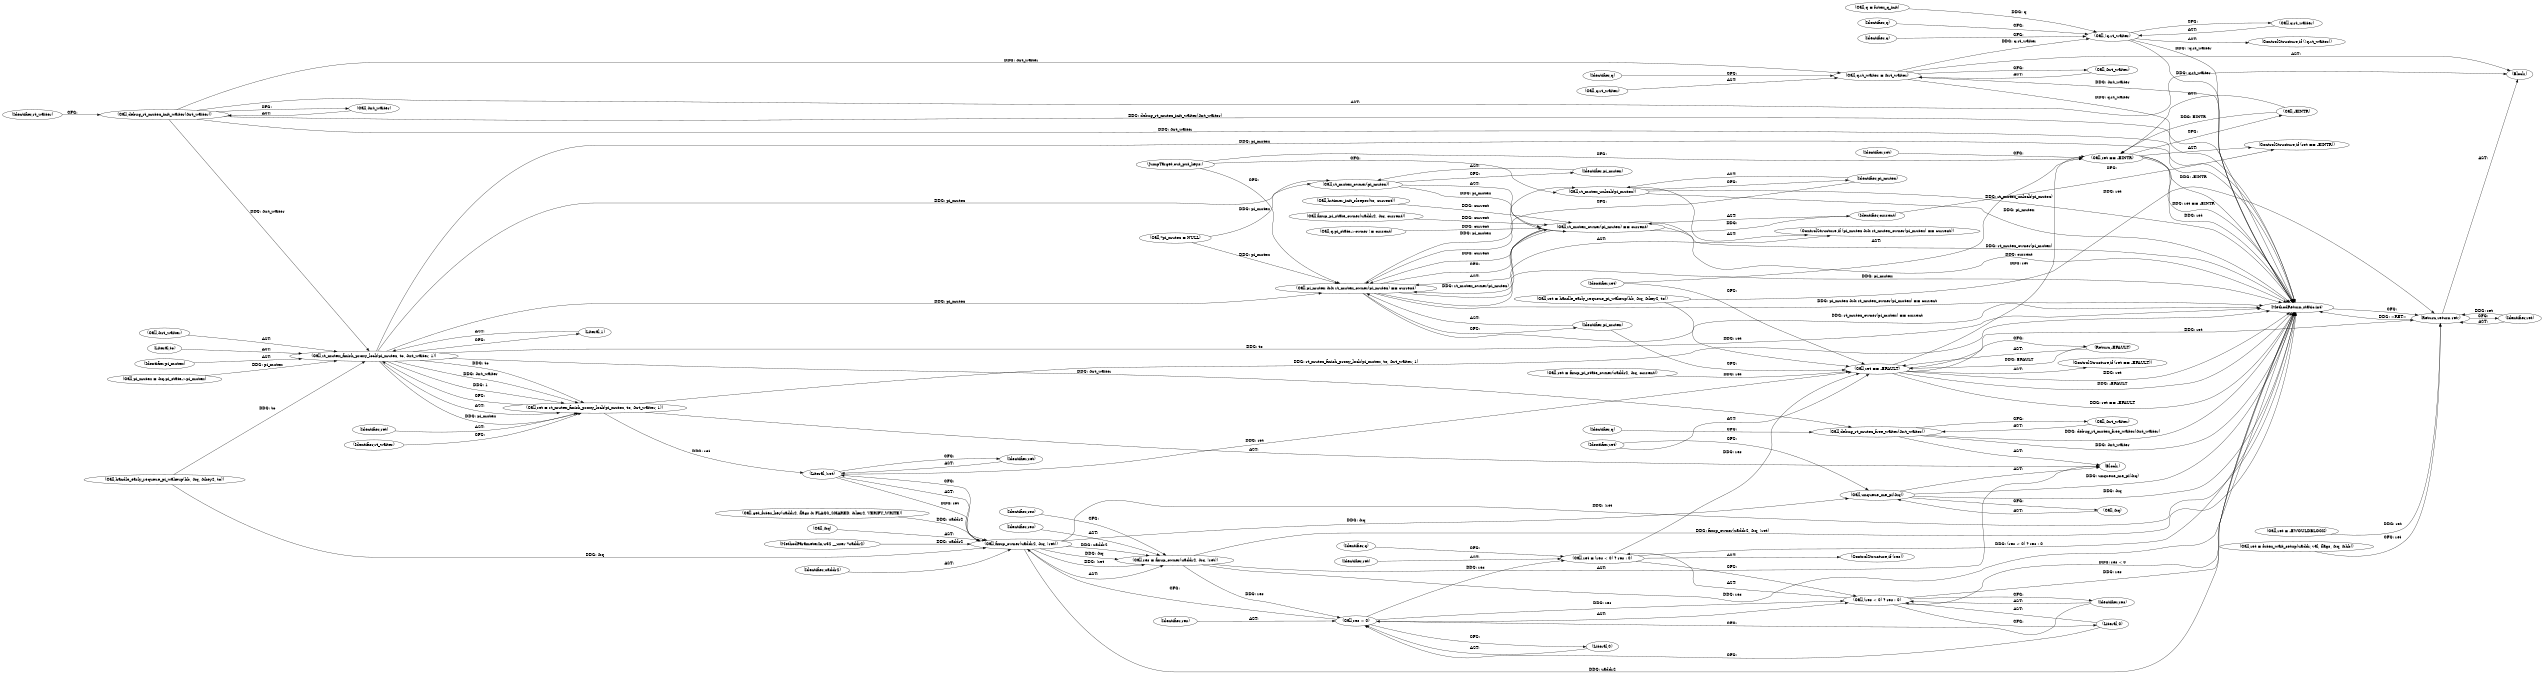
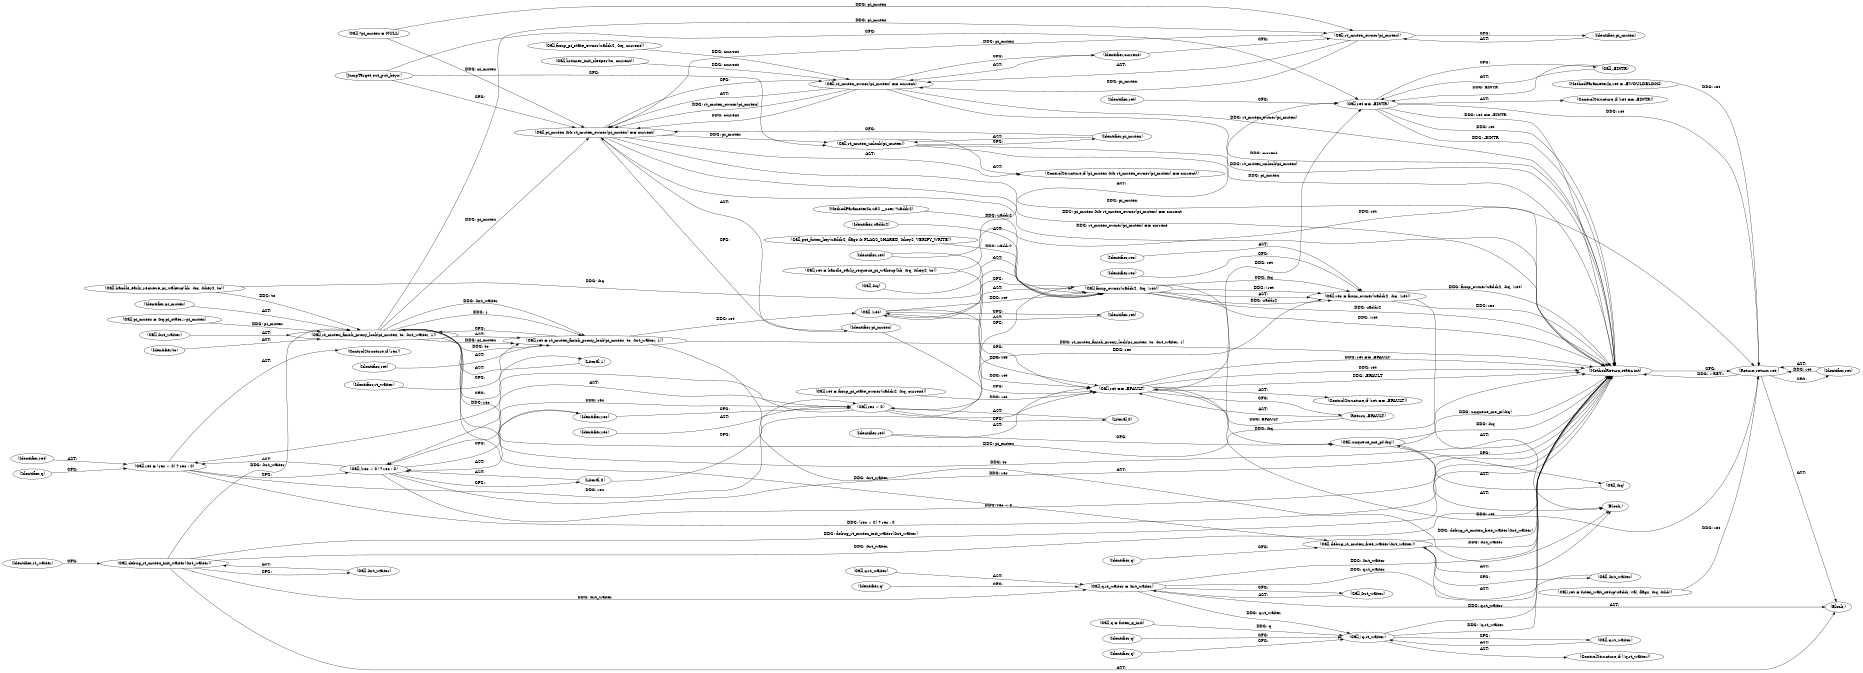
edge "(Call,rt_mutex_owner(pi_mutex))" -> "(Call,pi_mutex && rt_mutex_owner(pi_mutex) == current)": added, label "DDG: pi_mutex"
edge "(Call,ret == -EINTR)" -> "(Return,return ret;)": added, label "DDG: ret"
edge "(Identifier,current)" -> "(ControlStructure,if (ret == -EINTR))": now "(Identifier,current)" -> "(Call,rt_mutex_owner(pi_mutex))"
edge "(Call,rt_mutex_owner(pi_mutex) == current)" -> "(Identifier,current)": label "DDG: " -> "CFG: "
node "(Call,q.pi_state->owner != current)": removed
node "(Literal,to)": label "(Literal,to)" -> "(Identifier,to)"
node "(Literal,!ret)": label "(Literal,!ret)" -> "(Call,!ret)"
node "(Call,ret = -EWOULDBLOCK)": label "(Call,ret = -EWOULDBLOCK)" -> "(MethodParameterIn,ret = -EWOULDBLOCK)"
edge "(Call,ret = futex_wait_setup(uaddr, val, flags, &q, &hb))" -> "(Return,return ret;)": label "CFG: ret" -> "DDG: ret"
edge "(Call,res = fixup_owner(uaddr2, &q, !ret))" -> "(Call,res < 0)": reversed
